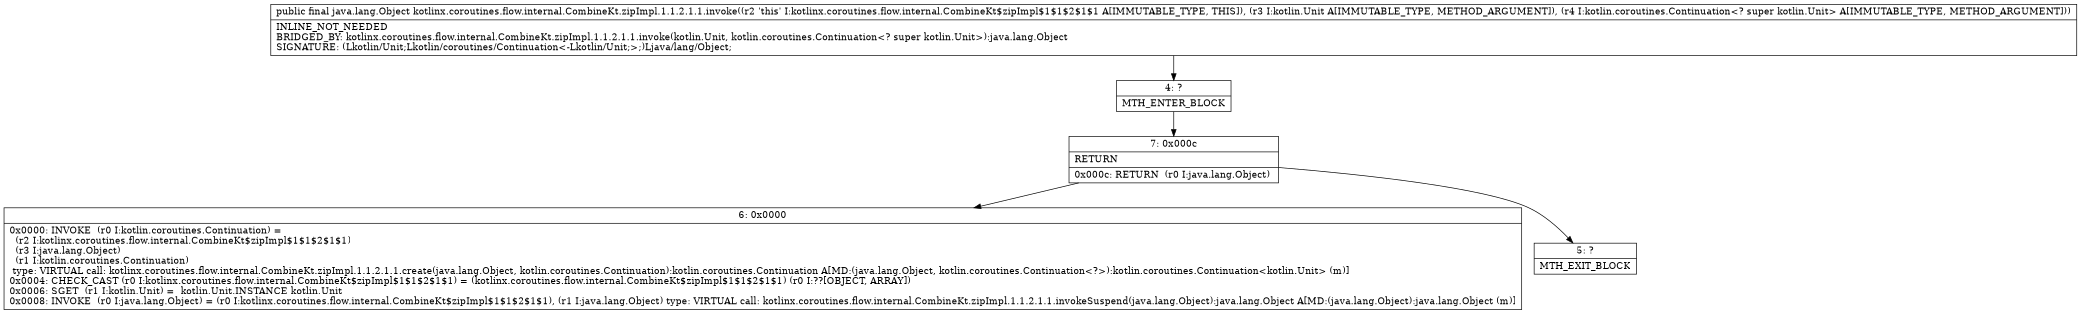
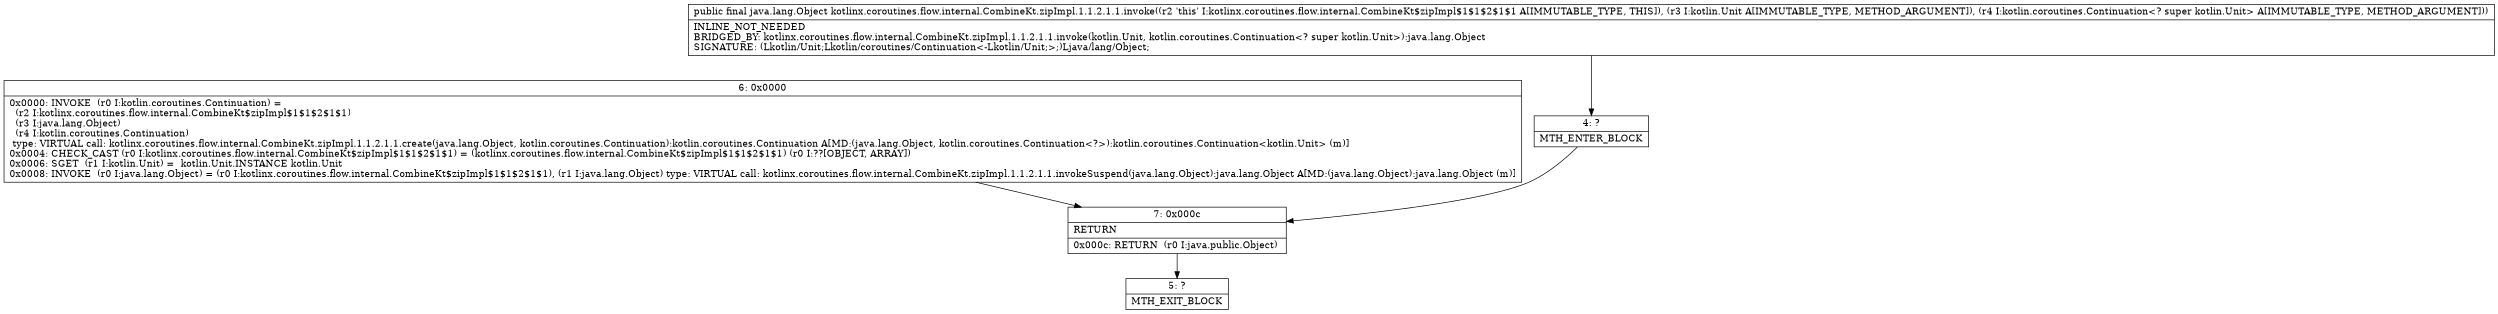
node "7: 0x000c": text "0x000c: RETURN  (r0 I:java.lang.Object)" -> "0x000c: RETURN  (r0 I:java.public.Object)"
edge "7: 0x000c" -> "6: 0x0000": reversed
node "6: 0x0000": text "(r1 I:kotlin.coroutines.Continuation)" -> "(r4 I:kotlin.coroutines.Continuation)"
